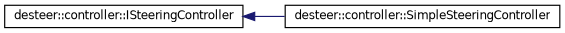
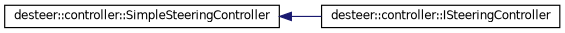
edge "desteer::controller::SimpleSteeringController" -> "desteer::controller::ISteeringController": reversed
